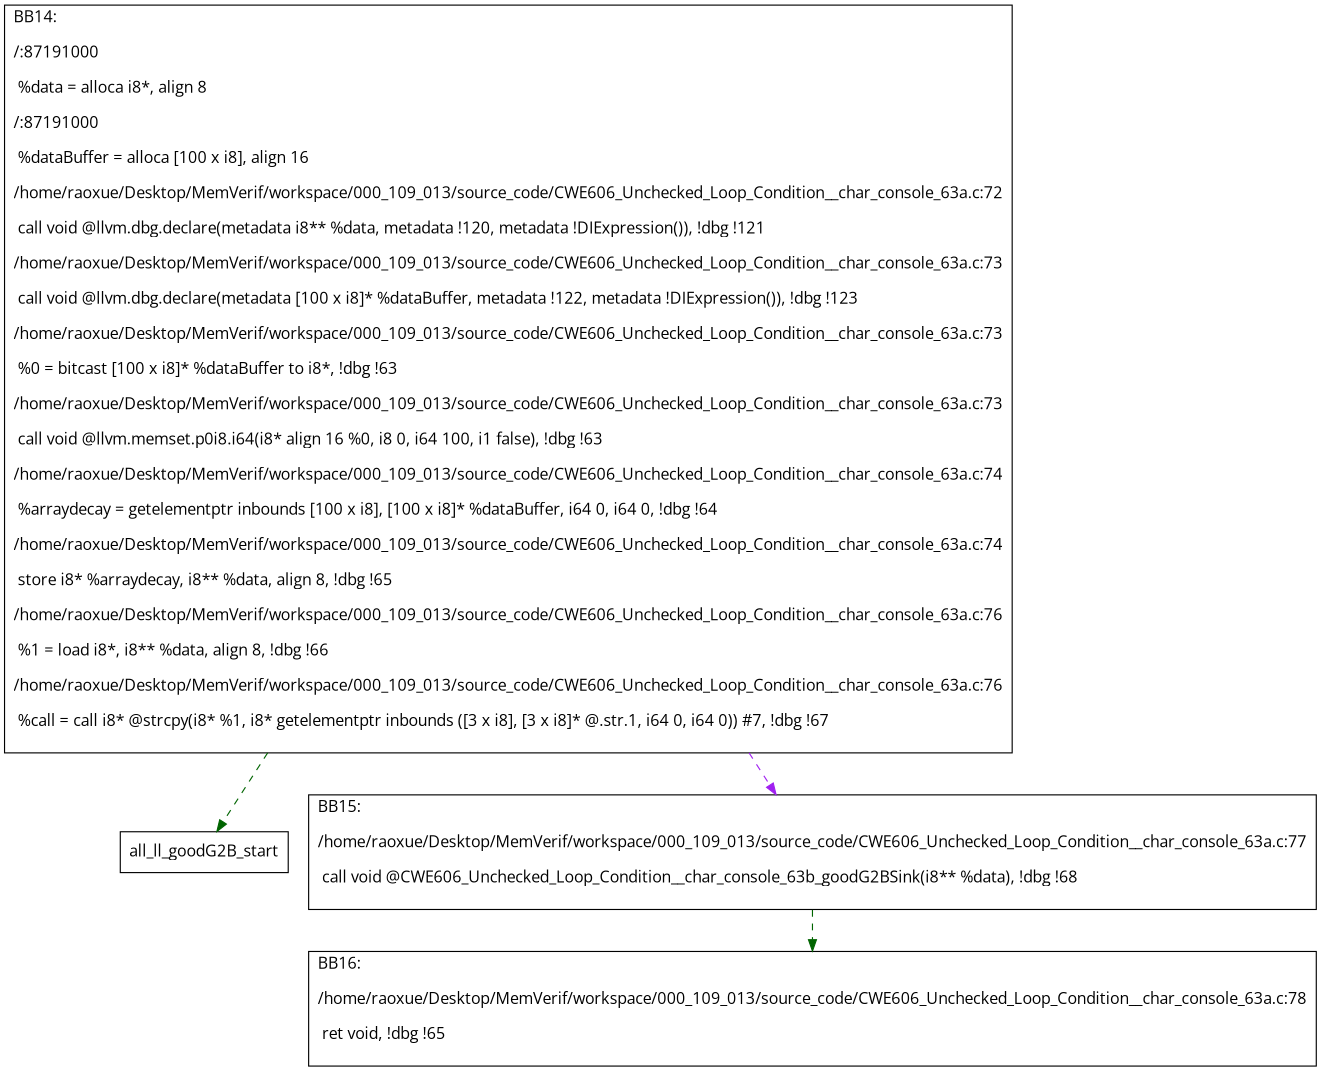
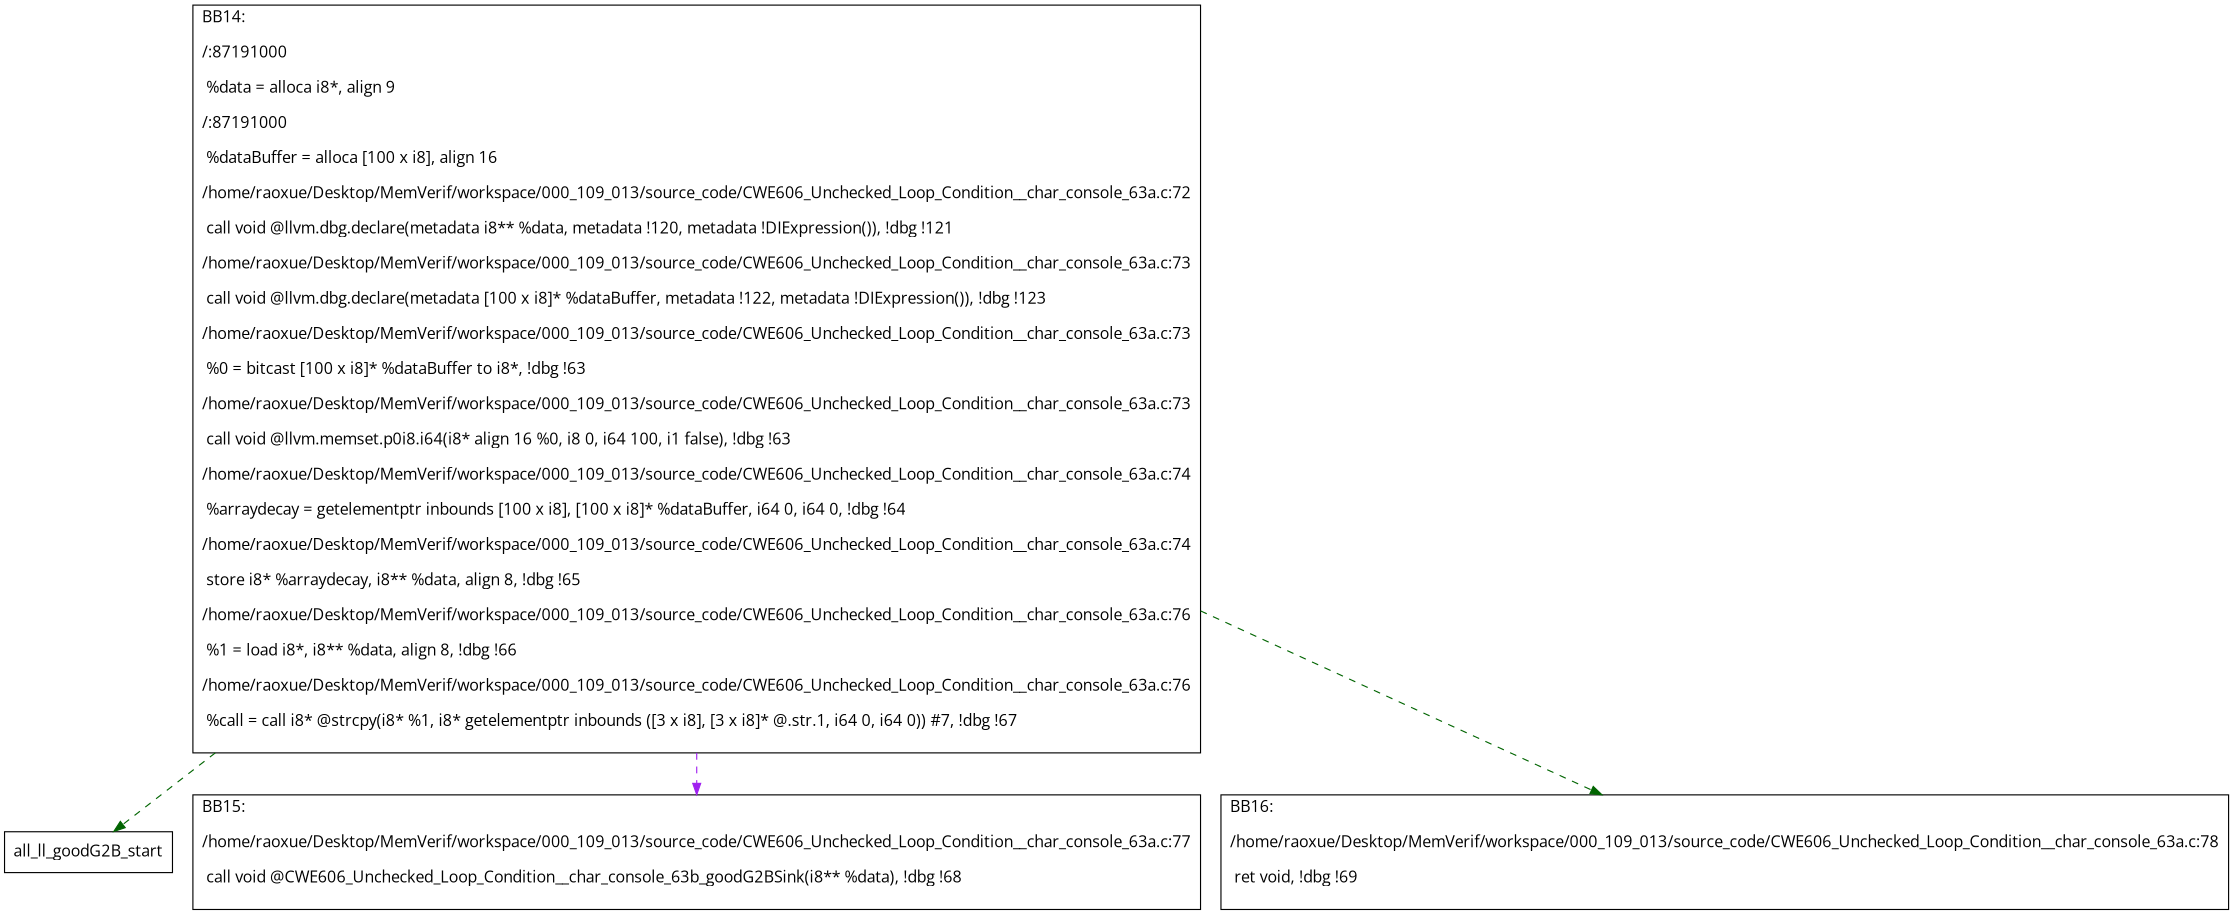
node "BB14:": text "%data = alloca i8*, align 8" -> "%data = alloca i8*, align 9"
edge "BB15:" -> "BB16:": now "BB14:" -> "BB16:"
node "BB16:": text "ret void, !dbg !65" -> "ret void, !dbg !69"
